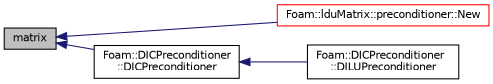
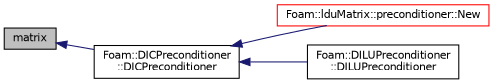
edge "Foam::lduMatrix::preconditioner::New" -> "matrix": now "Foam::lduMatrix::preconditioner::New" -> "Foam::DICPreconditioner ::DICPreconditioner"
node "Foam::DICPreconditioner ::DILUPreconditioner": label "Foam::DICPreconditioner ::DILUPreconditioner" -> "Foam::DILUPreconditioner ::DILUPreconditioner"
